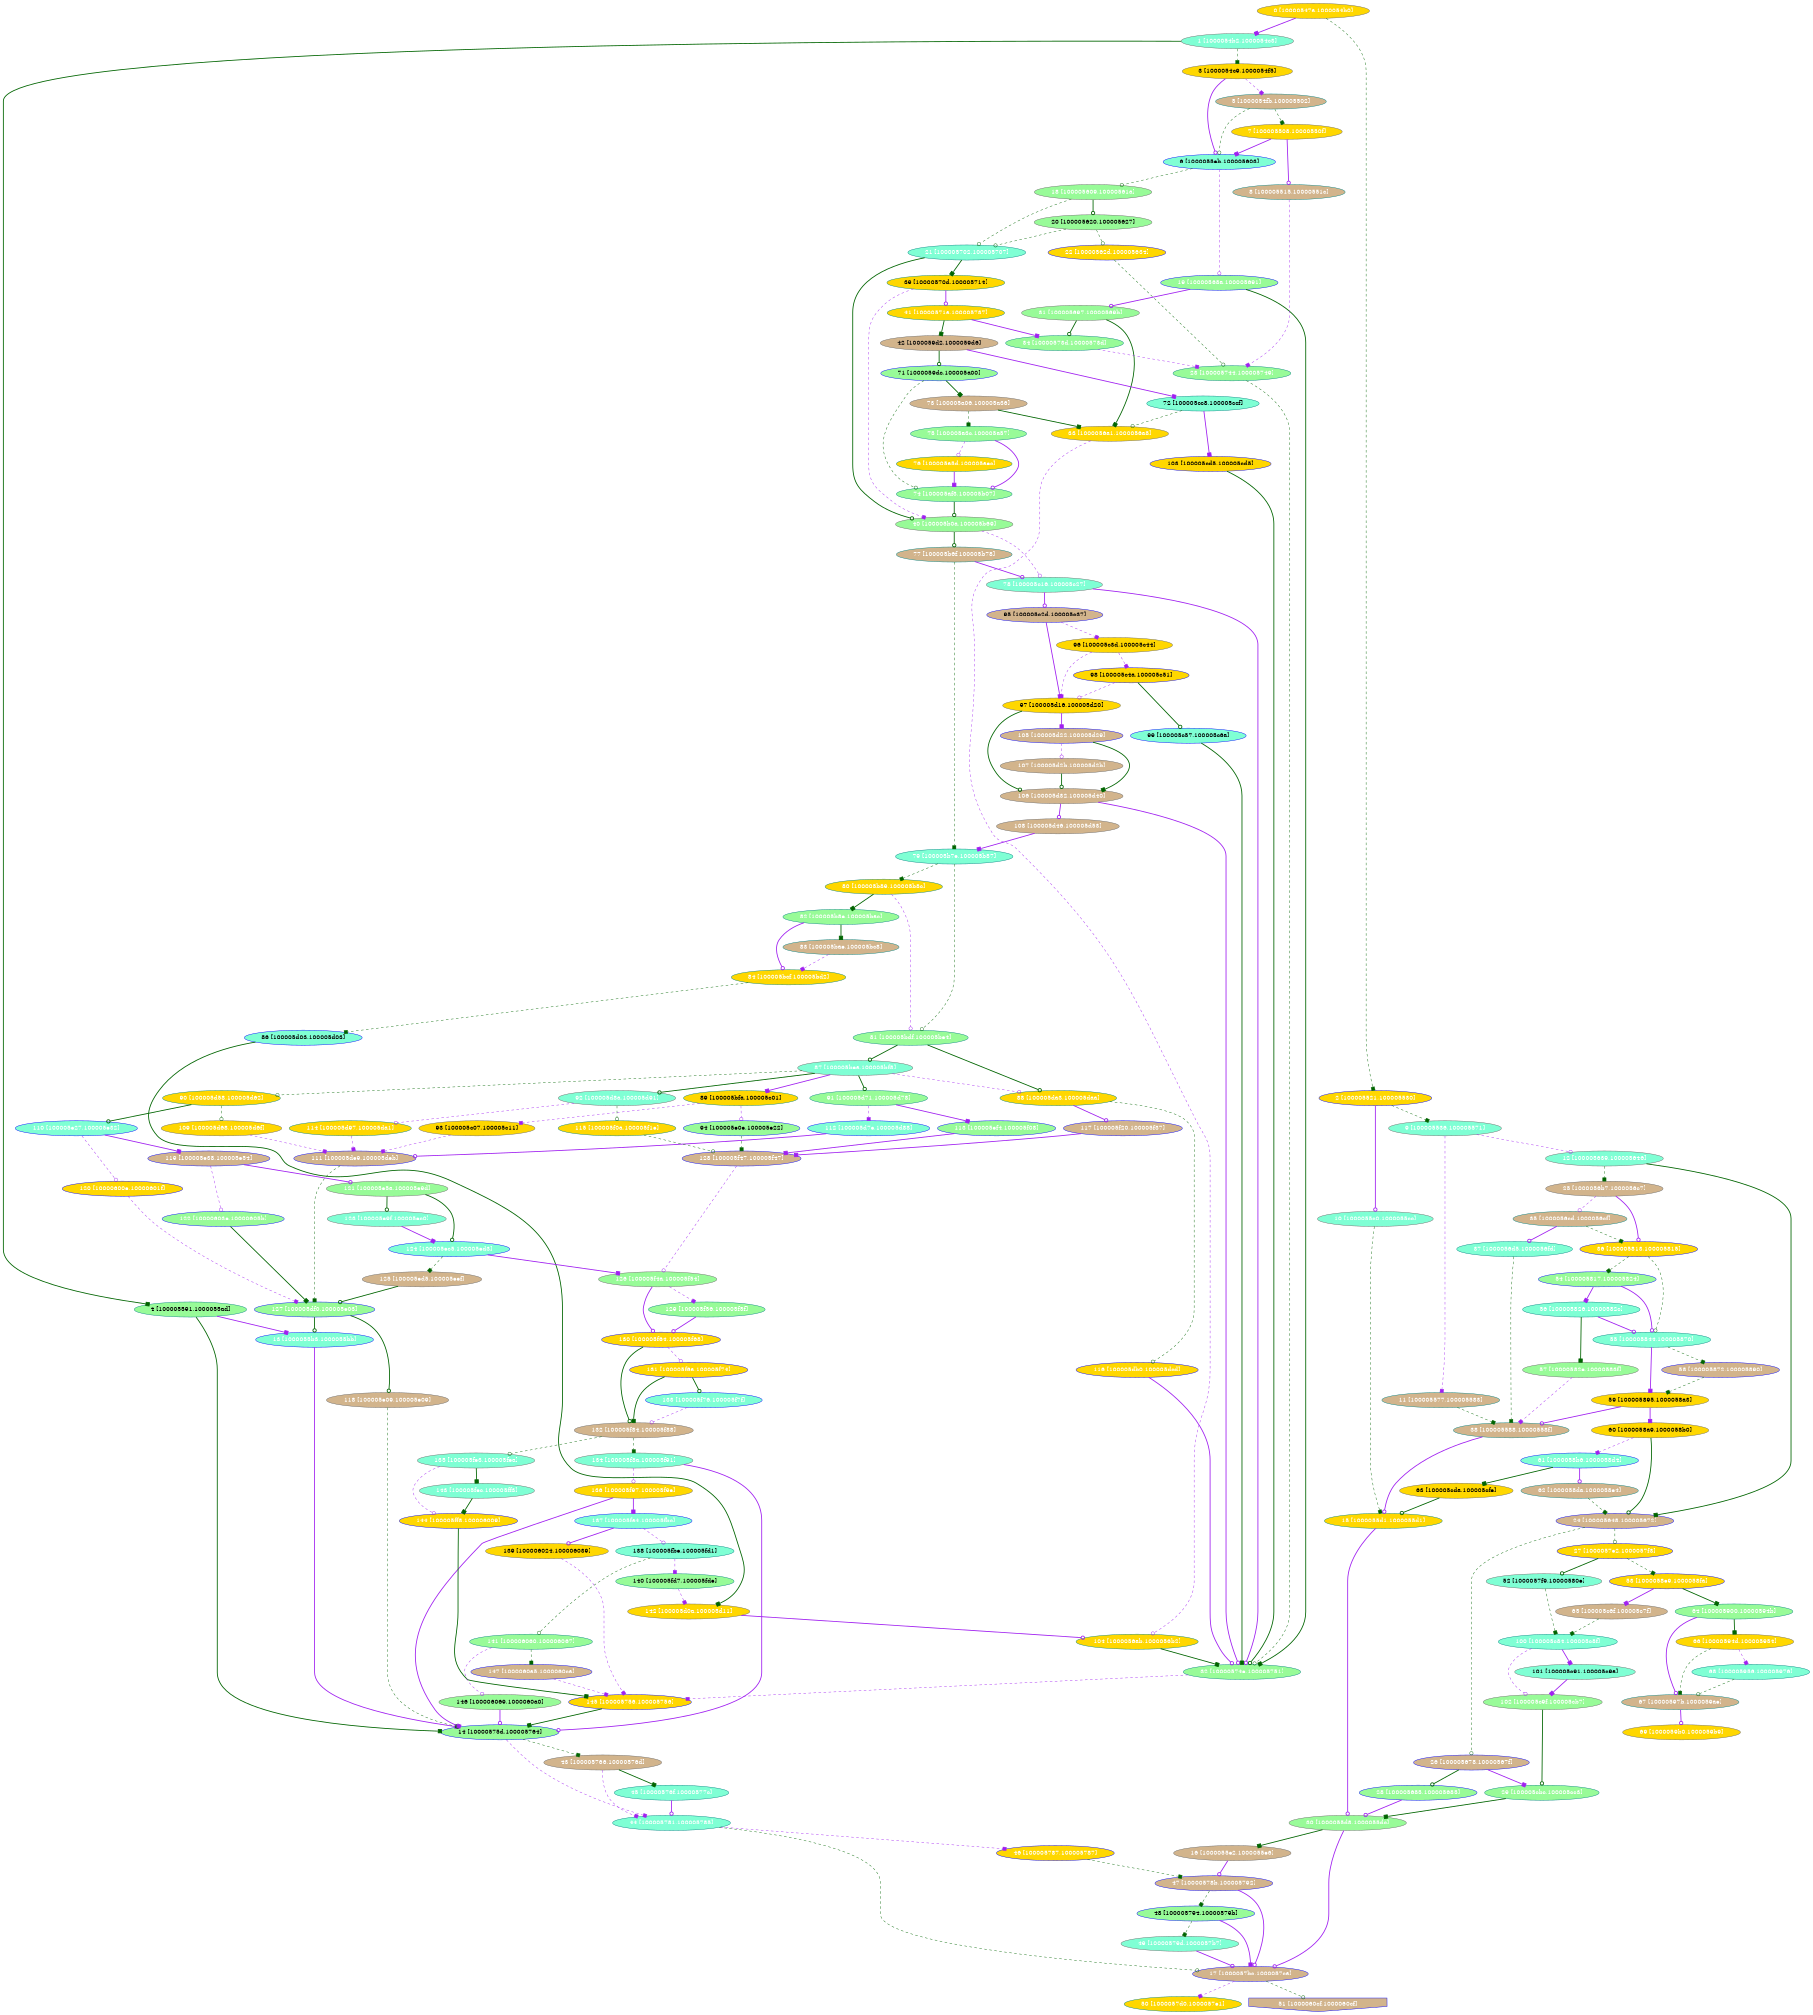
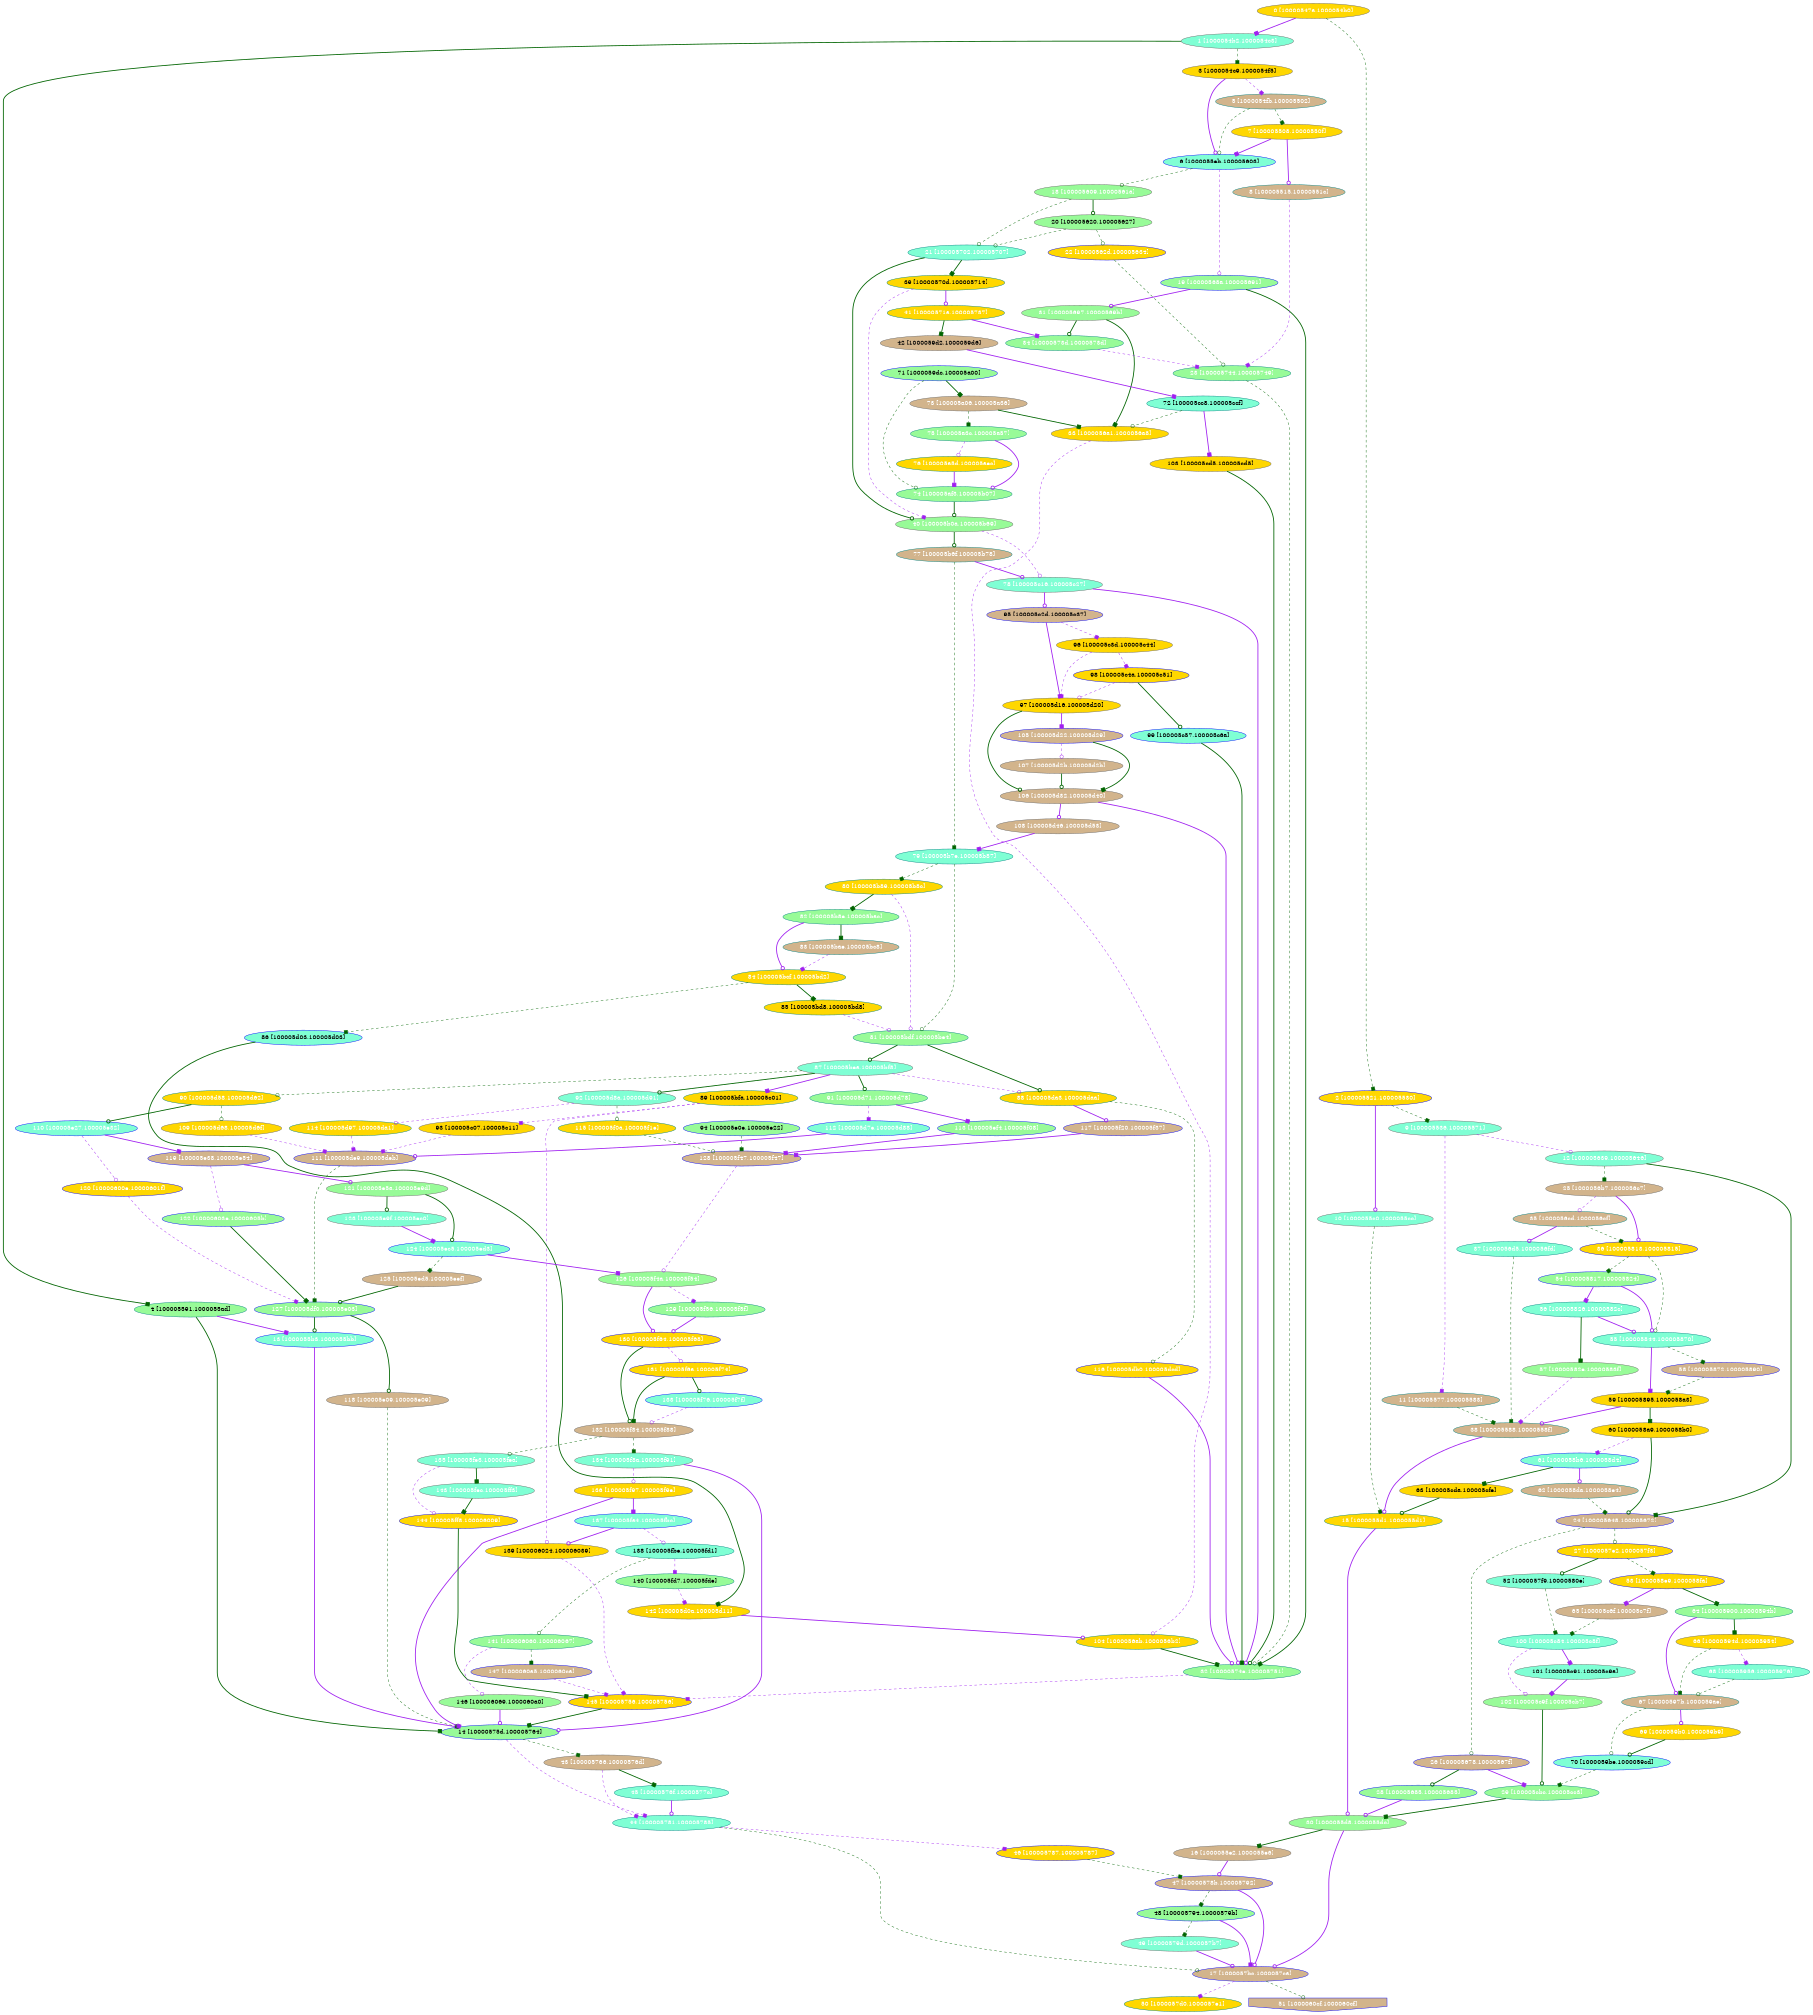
edge "42 [1000059d2,1000059d6]" -> "71 [1000059dc,100005a00]": removed
node "103 [100005cd5,100005cd5]": color blue -> gray40
node "85 [100005bd8,100005bd8]": added
edge "89 [100005bfa,100005c01]" -> "94 [100005e0e,100005e22]": now "89 [100005bfa,100005c01]" -> "139 [100006024,100006039]"
edge "59 [100005895,1000058a3]" -> "60 [1000058a9,1000058b0]": color purple -> darkgreen
node "70 [1000059be,1000059cd]": added
